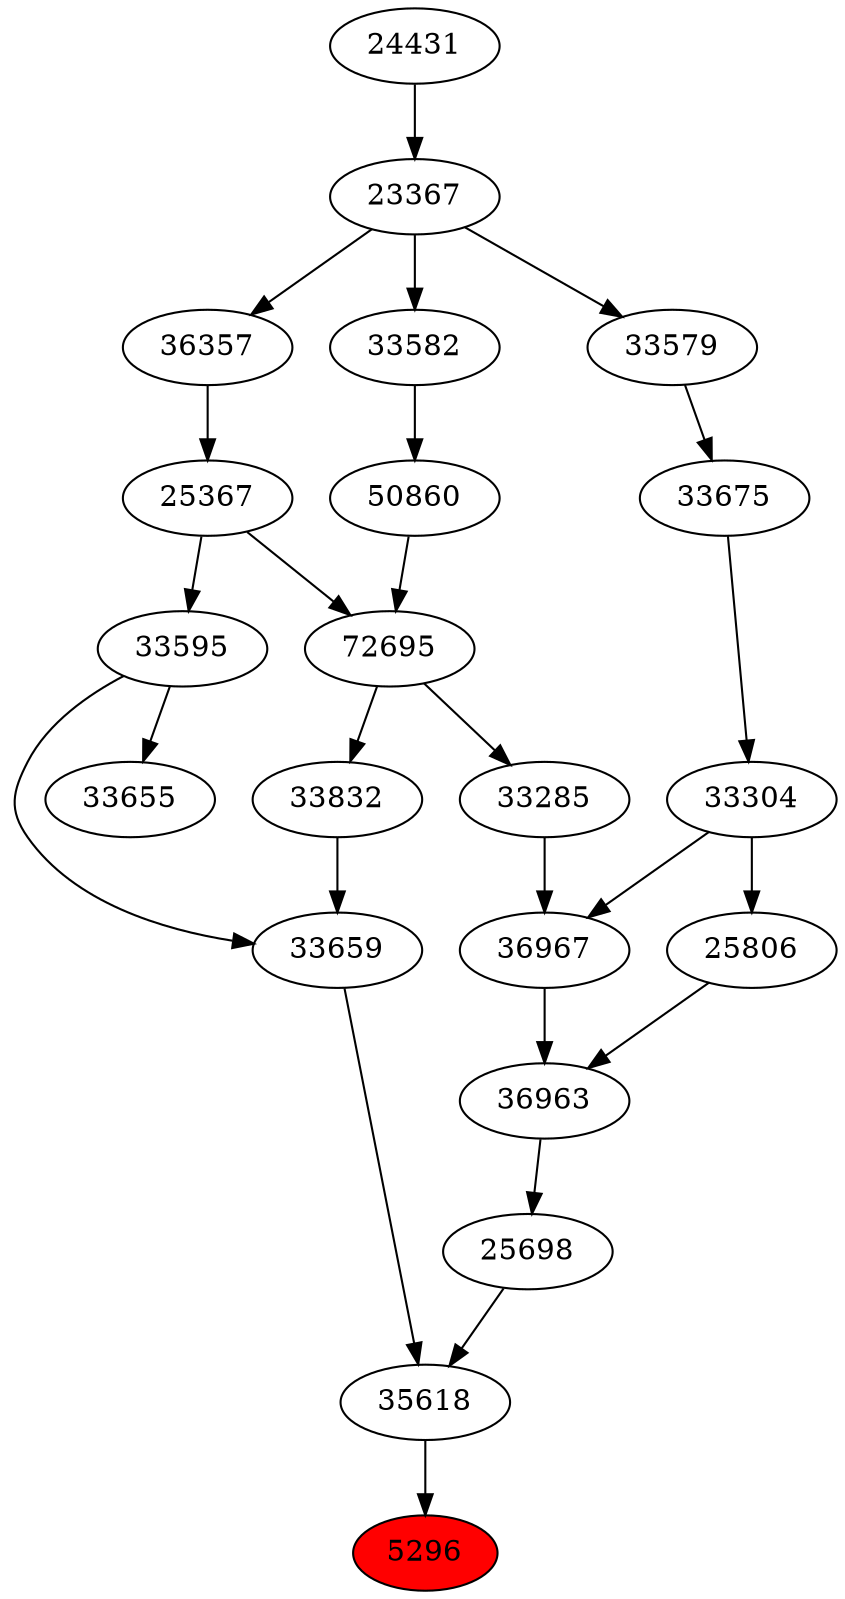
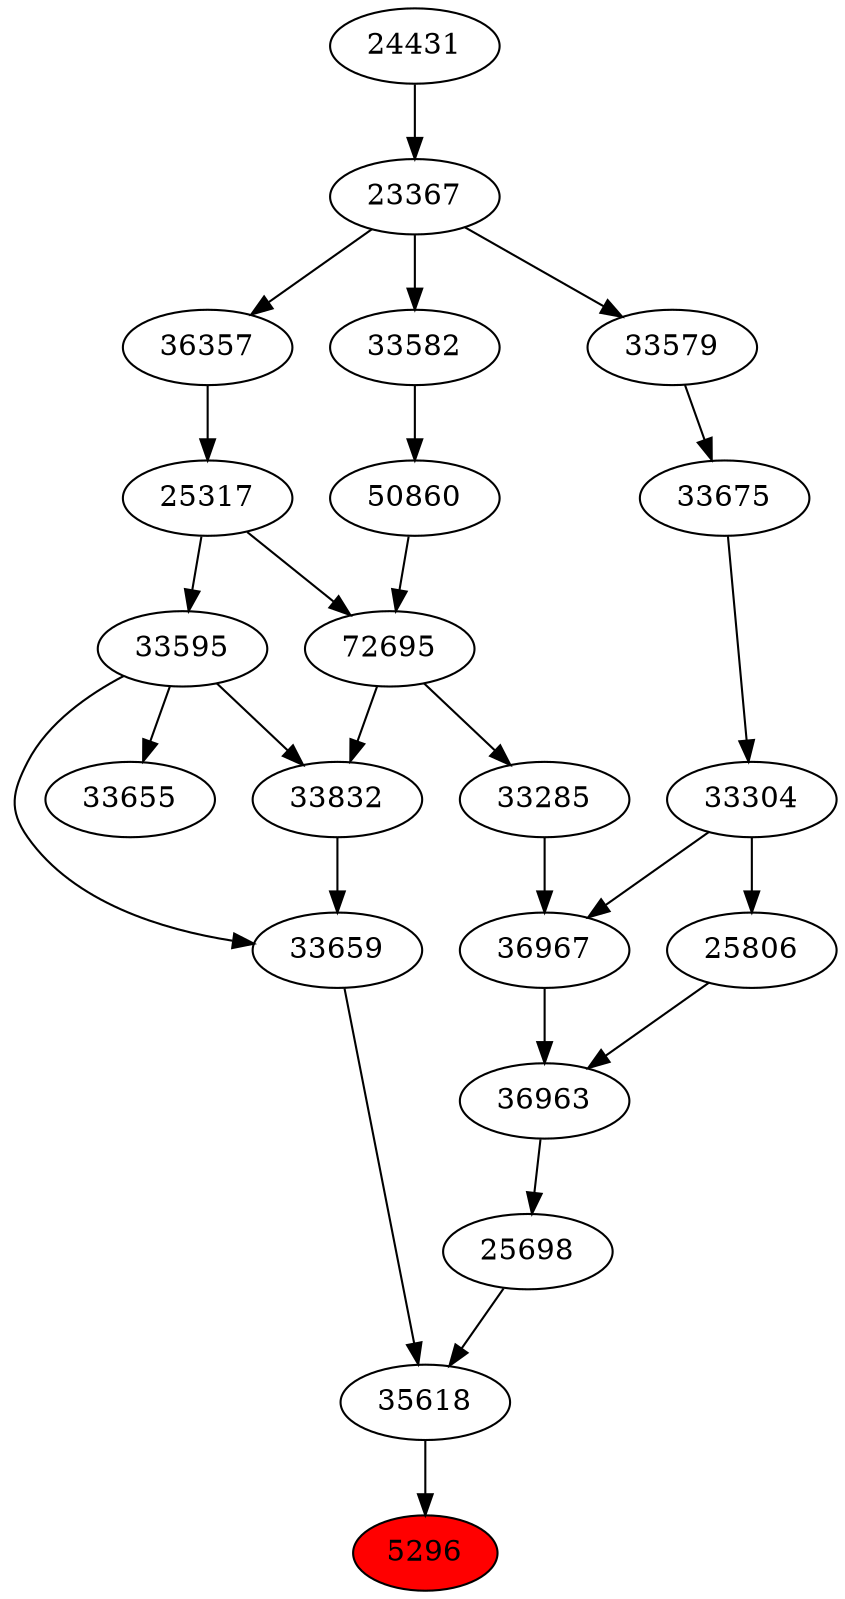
node "25367": label "25367" -> "25317"
edge "33595" -> "33832": added
